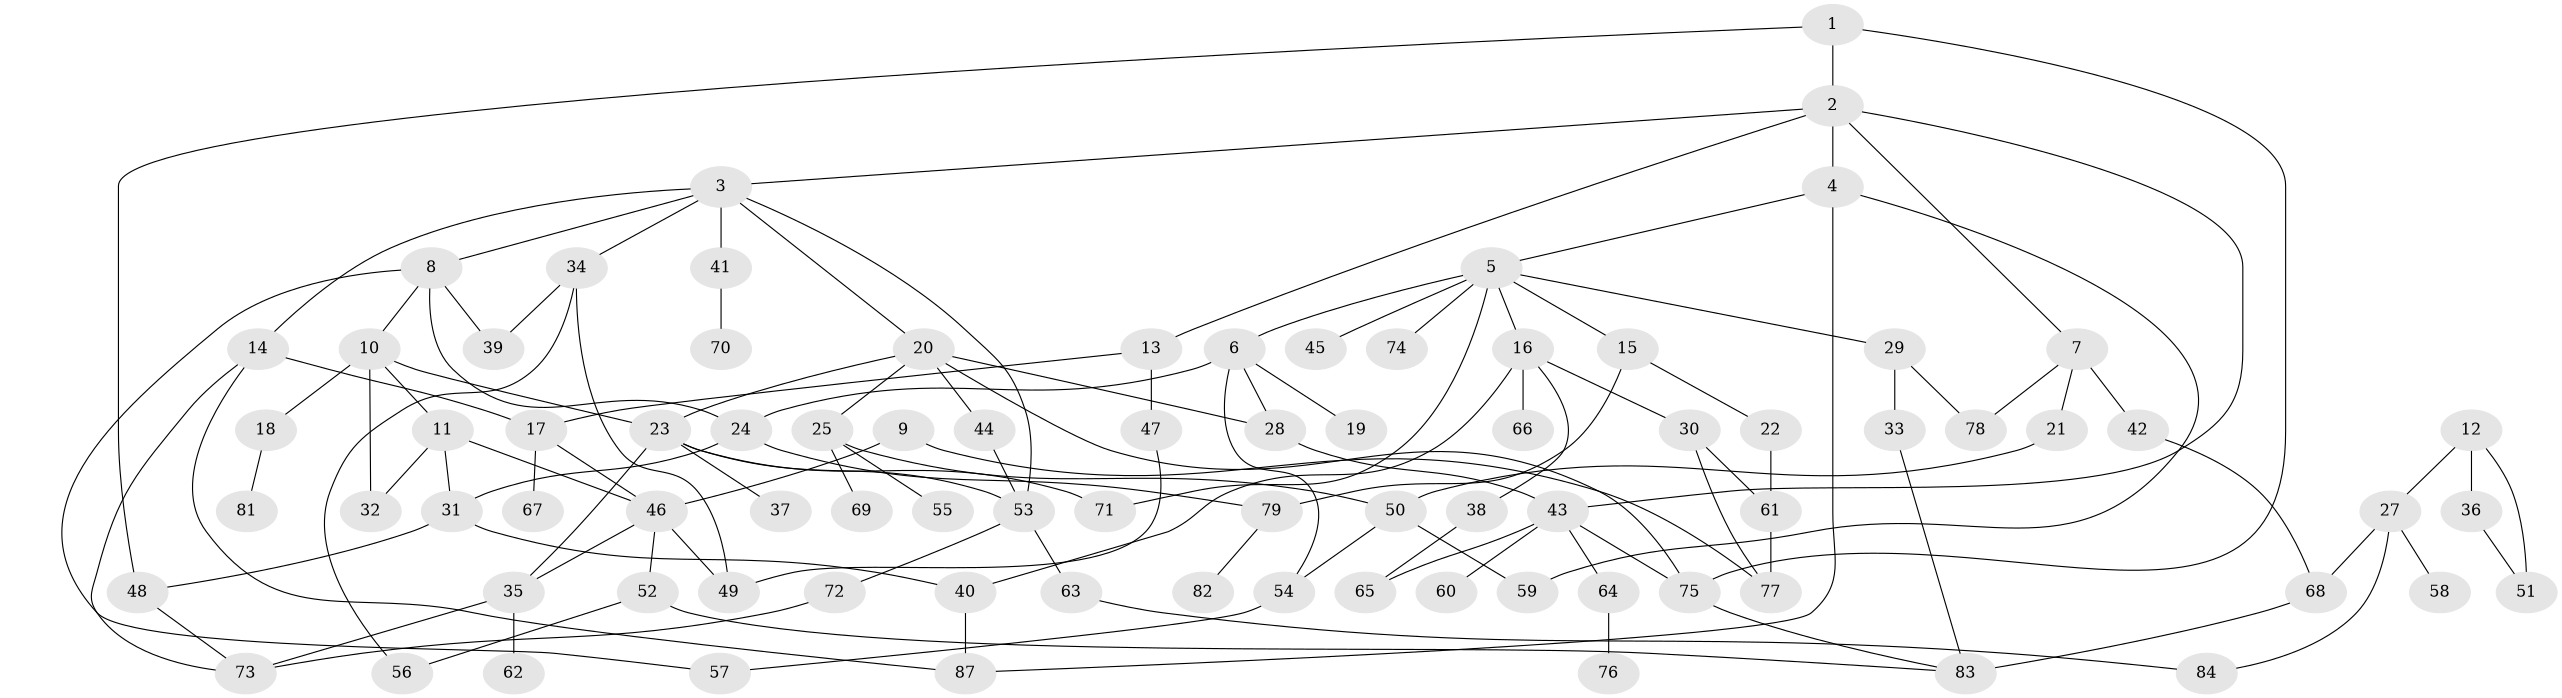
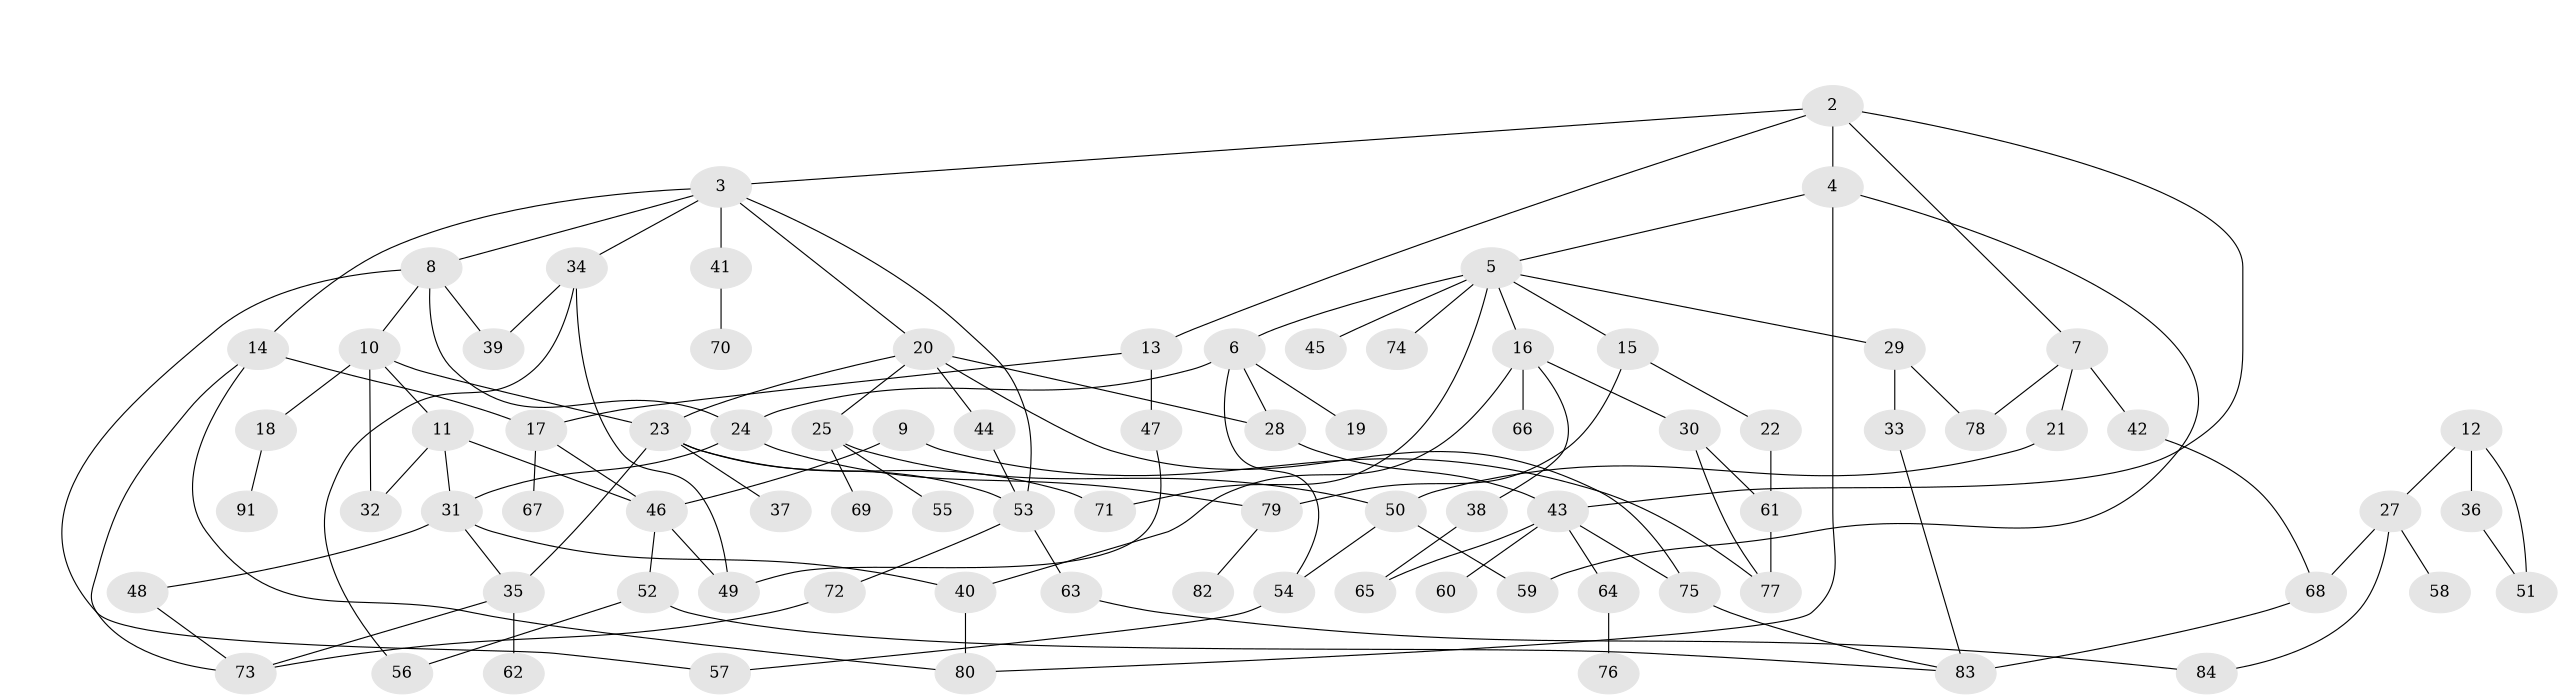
node "1": removed
node "81": label "81" -> "91"
edge "46" -- "35": now "31" -- "35"
node "87": label "87" -> "80"
